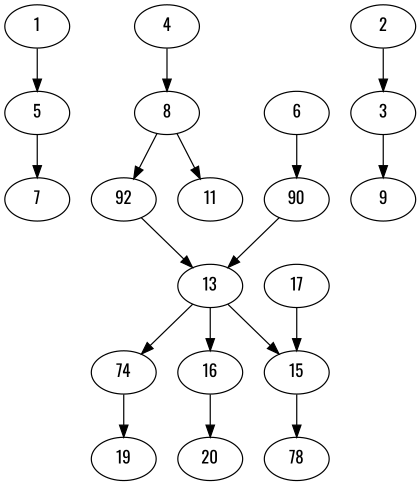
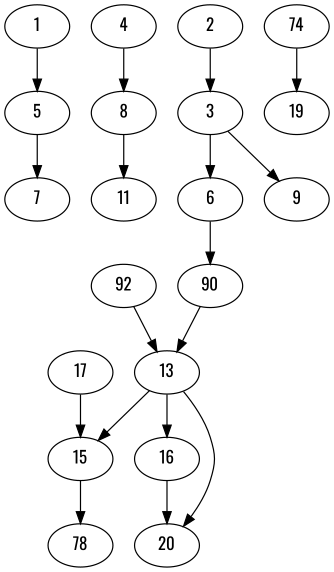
edge "3" -> "6": added
edge "8" -> "92": removed
edge "13" -> "74": now "13" -> "20"
